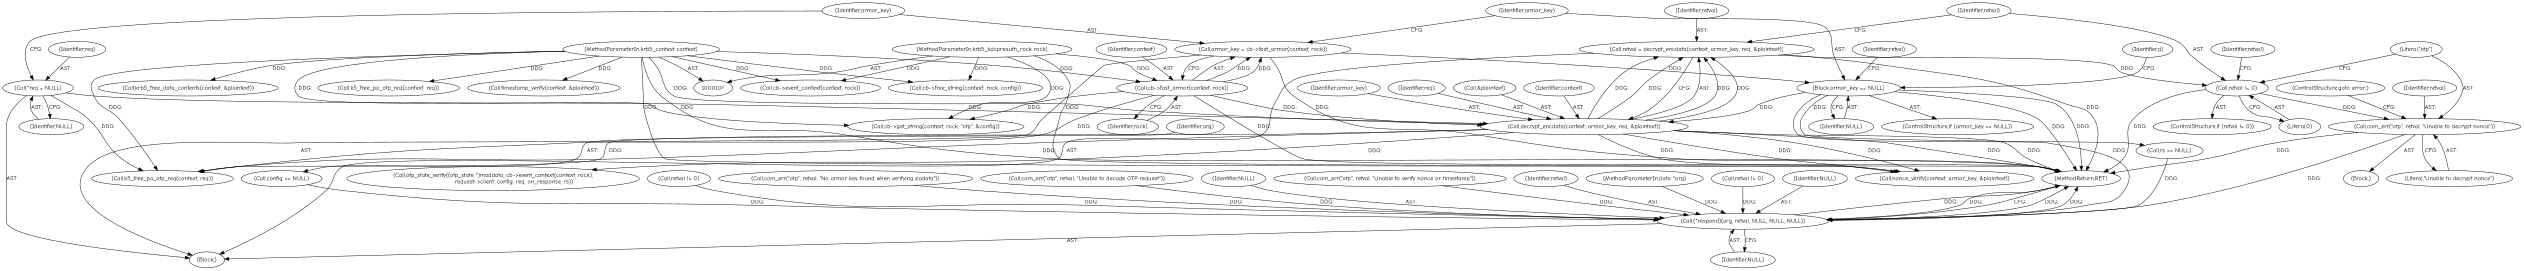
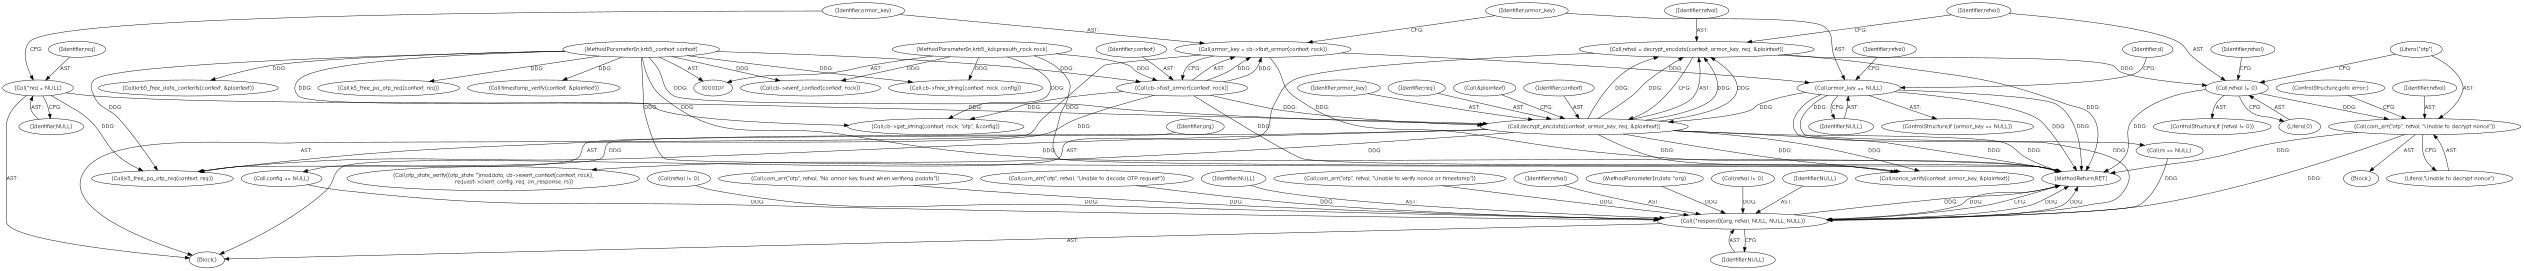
node "(Block,armor_key == NULL)": label "(Block,armor_key == NULL)" -> "(Call,armor_key == NULL)"
edge "(Call,&plaintext)" -> "(Call,decrypt_encdata(context, armor_key, req, &plaintext))": label "AST: " -> "CFG: "
node "(Identifier,rock)": removed
